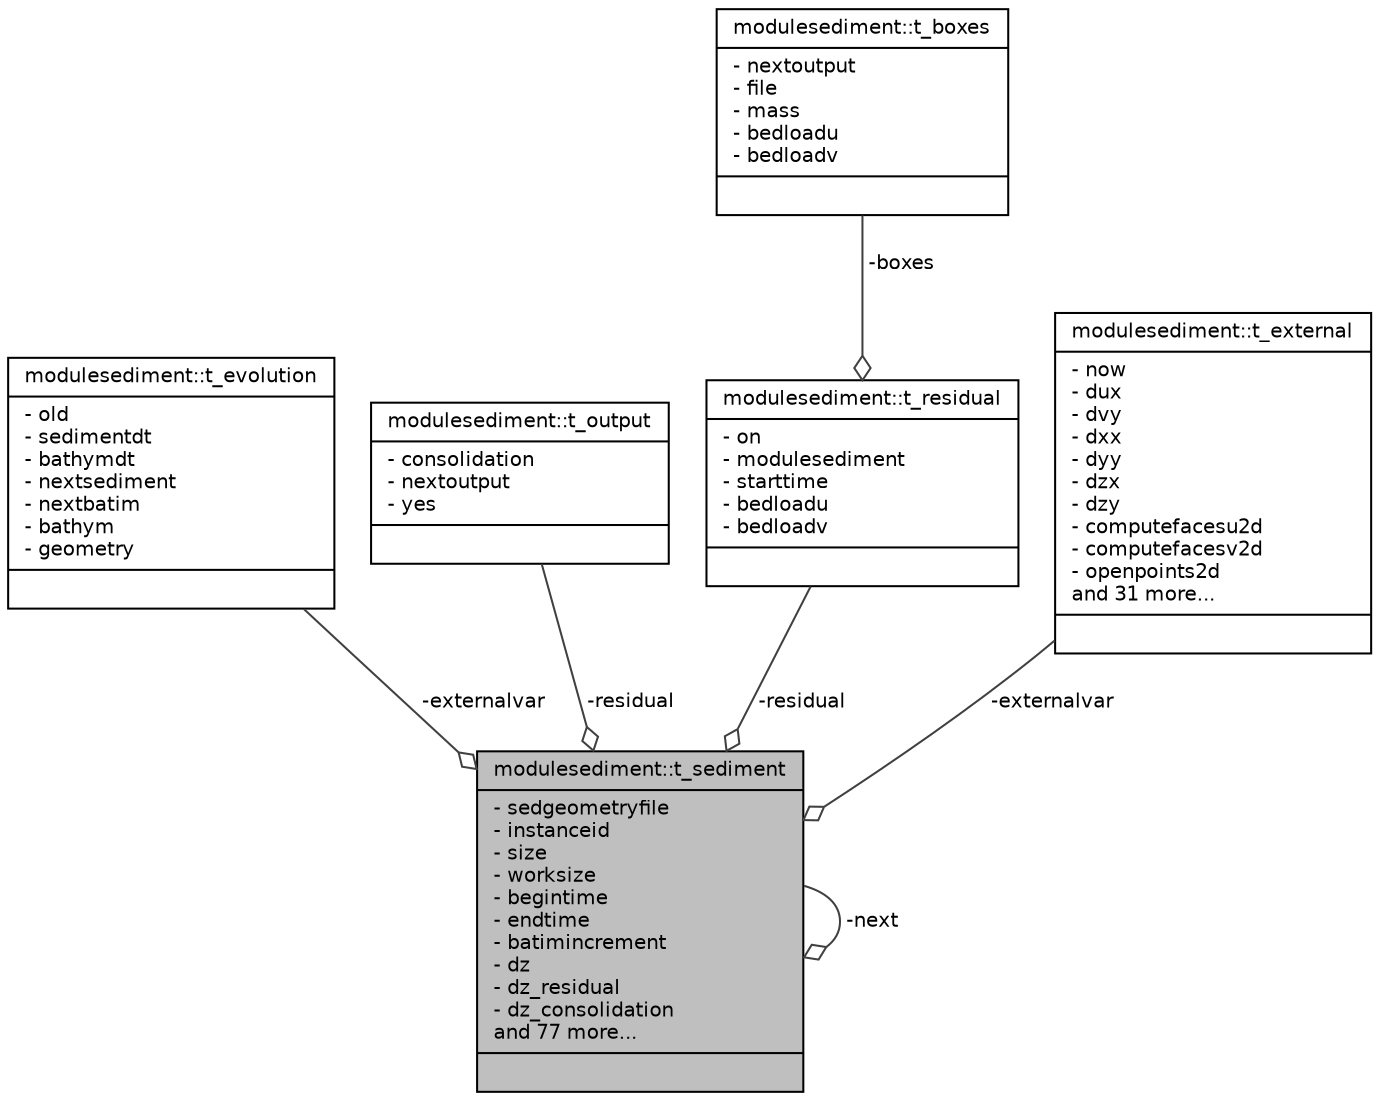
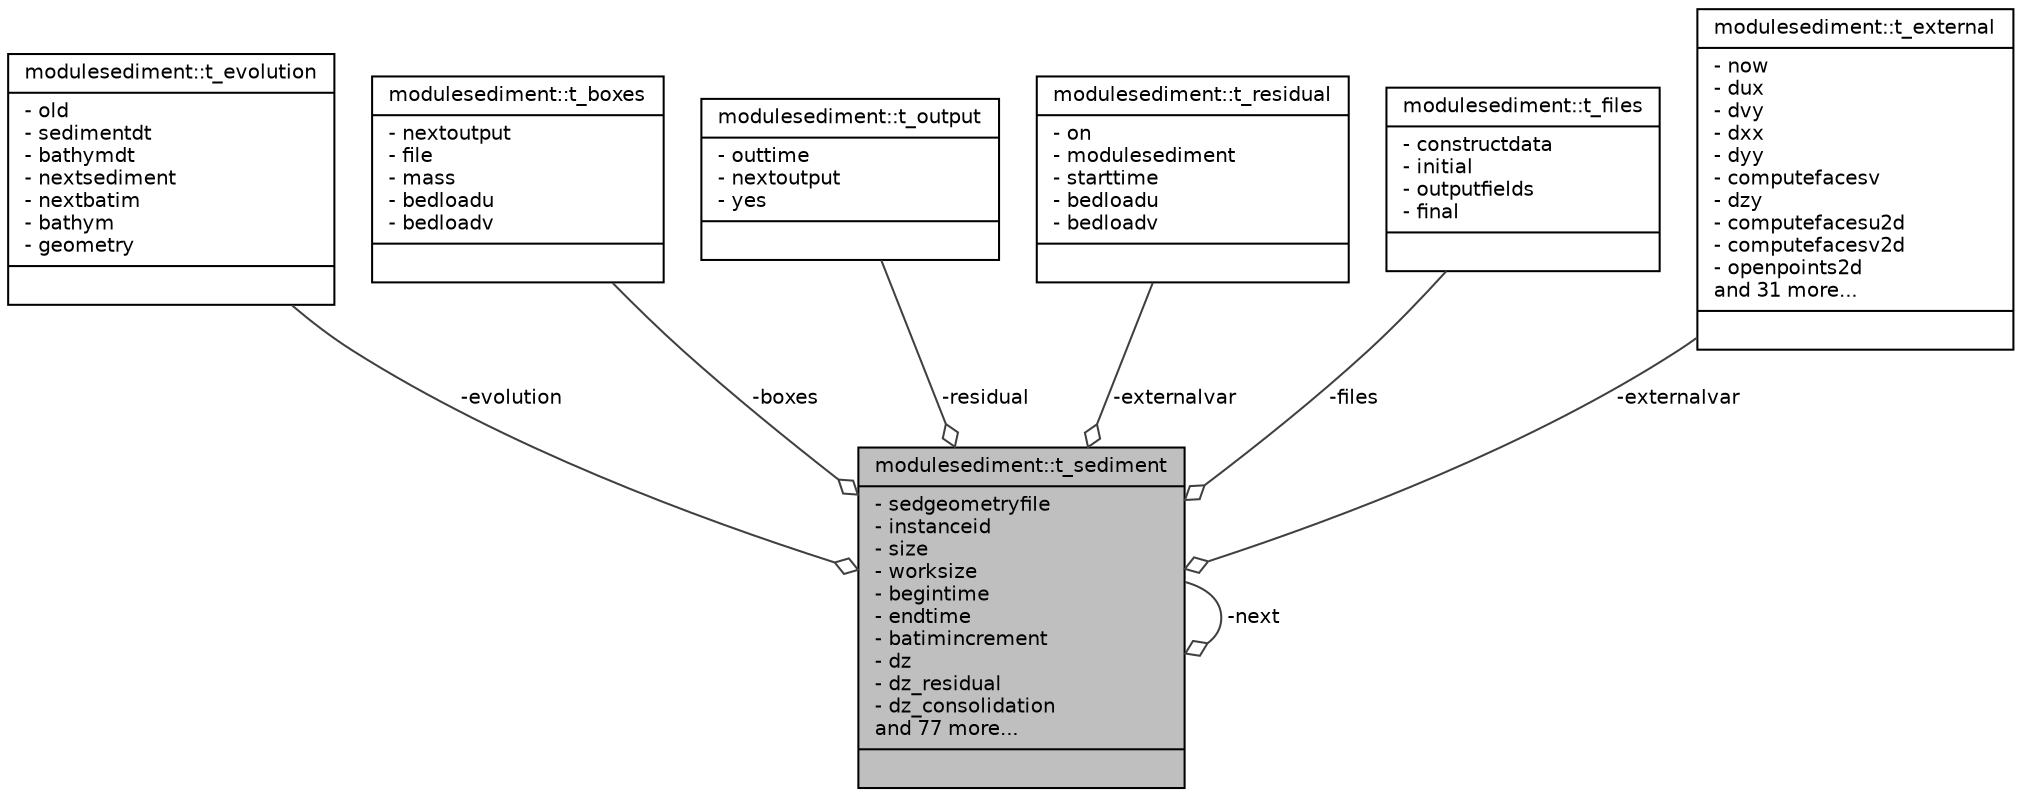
node "modulesediment::t_files": added
edge "modulesediment::t_boxes" -> "modulesediment::t_residual": now "modulesediment::t_boxes" -> "modulesediment::t_sediment"
node "modulesediment::t_output": text "- consolidation" -> "- outtime"
node "modulesediment::t_external": text "- dzx" -> "- computefacesv"
edge "modulesediment::t_evolution" -> "modulesediment::t_sediment": label " -externalvar" -> " -evolution"
edge "modulesediment::t_residual" -> "modulesediment::t_sediment": label " -residual" -> " -externalvar"
